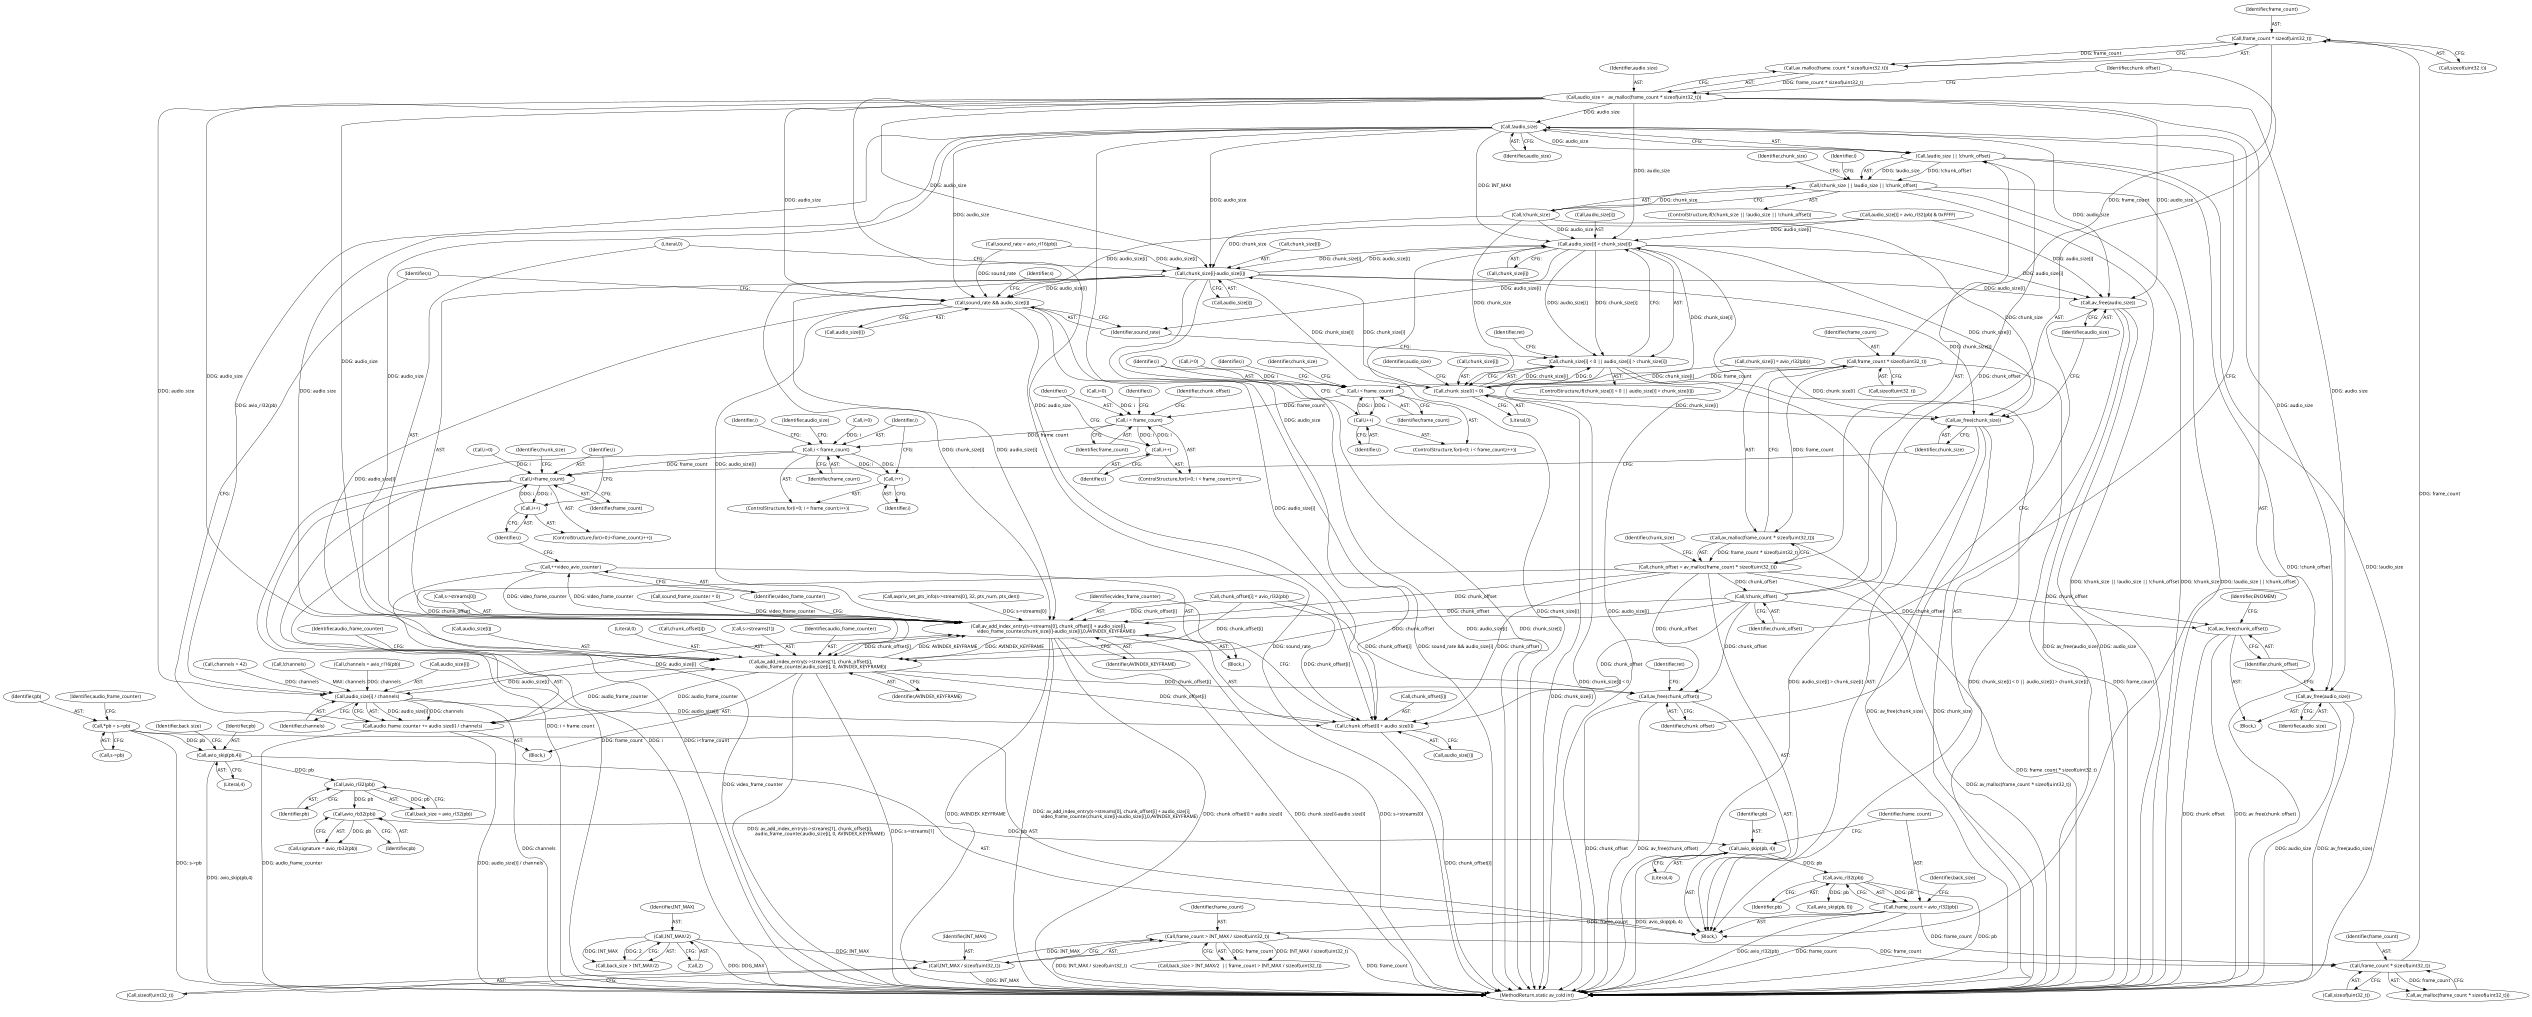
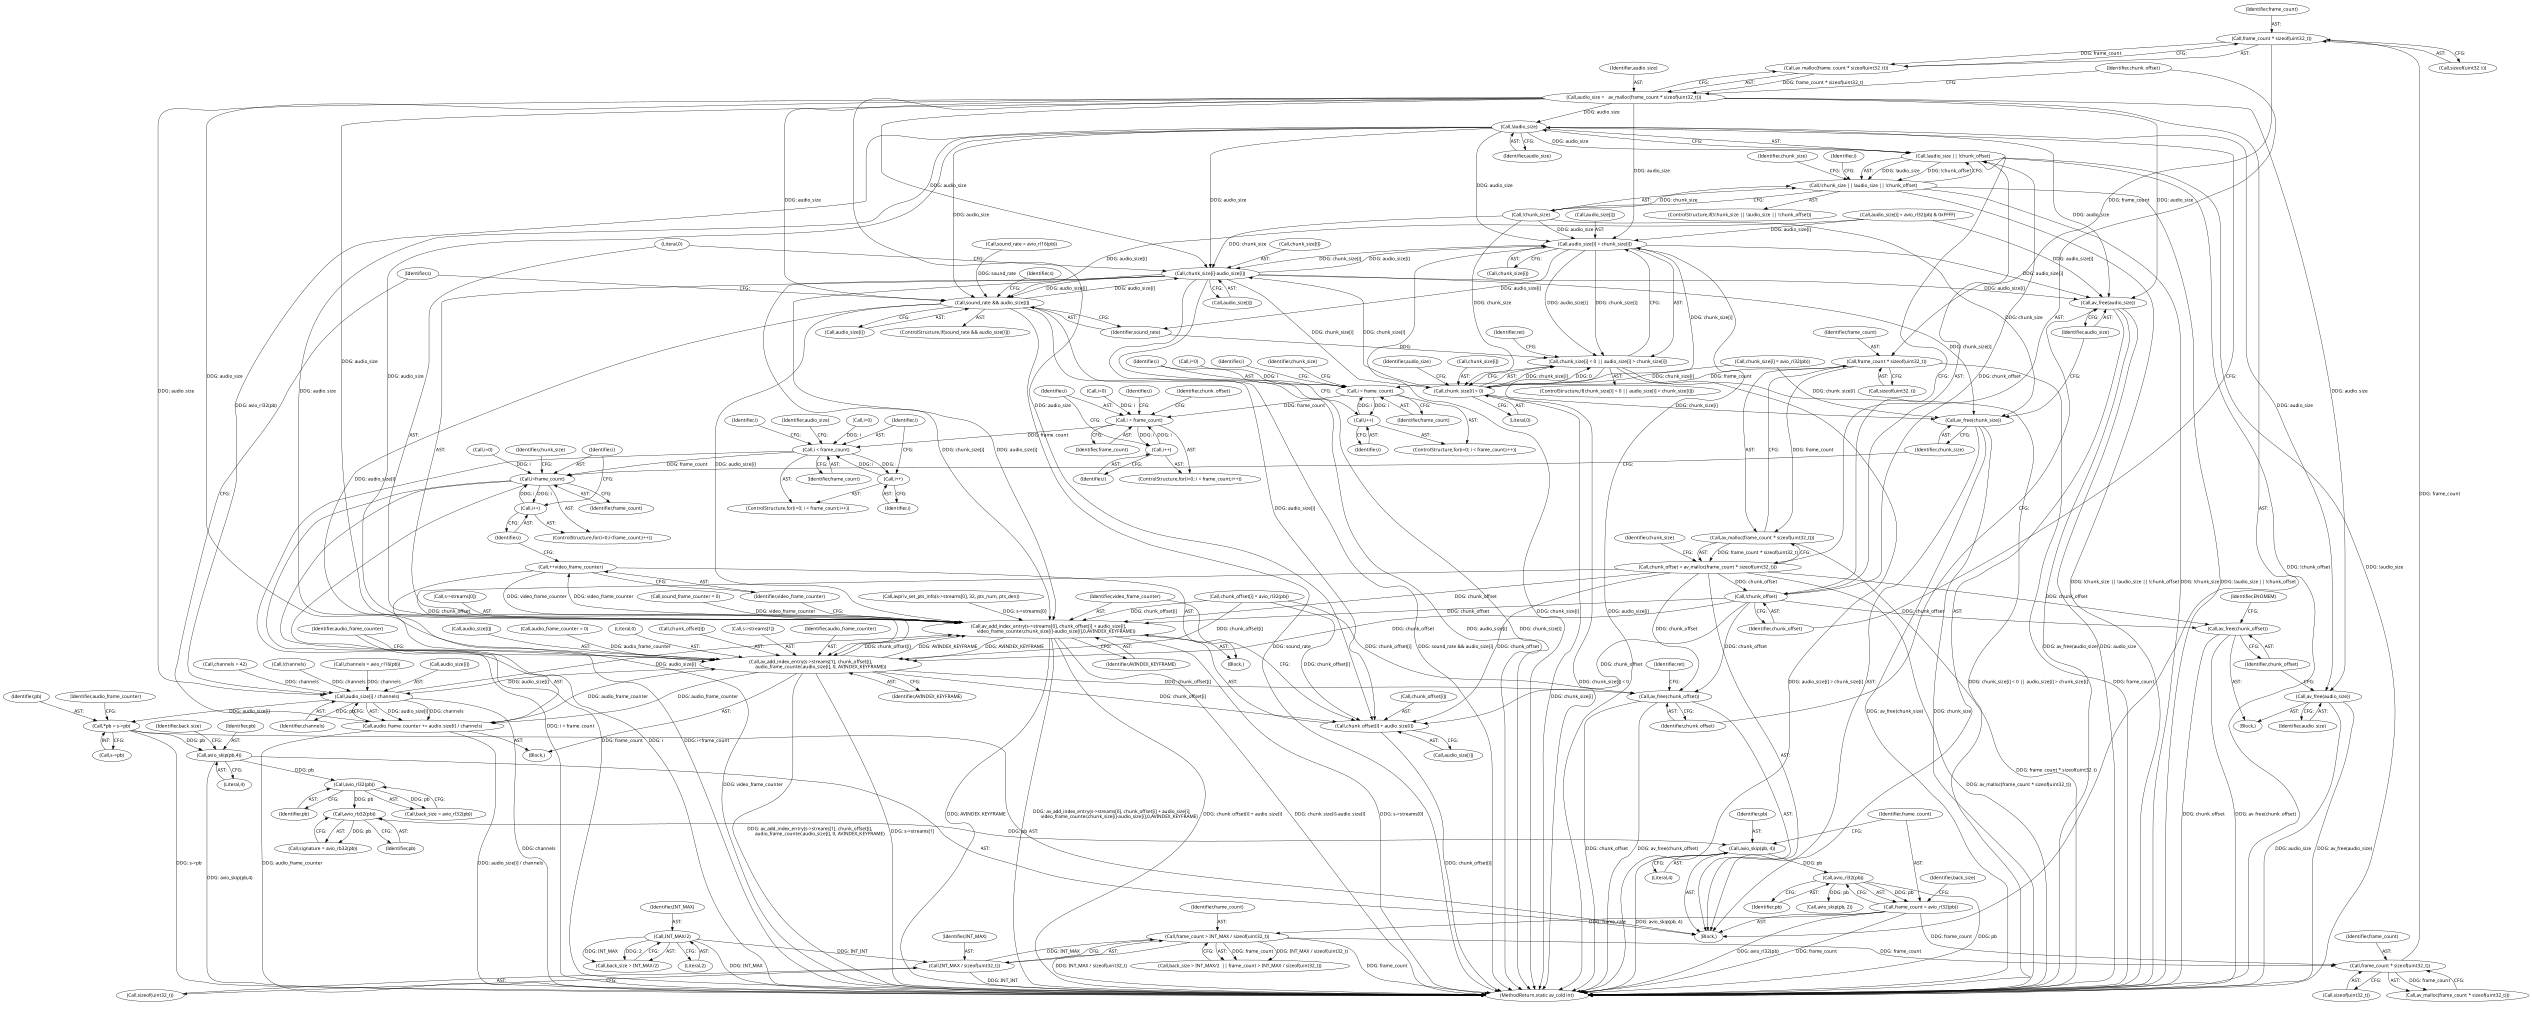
edge "(Call,!chunk_size || !audio_size || !chunk_offset)" -> "(Call,!audio_size || !chunk_offset)": added, label "CFG:"
edge "(Call,!audio_size)" -> "(Call,audio_size[i] > chunk_size[i])": label "DDG: INT_MAX" -> "DDG: audio_size"
edge "(Call,sound_rate = avio_rl16(pb))" -> "(Call,chunk_size[i]-audio_size[i])": now "(Call,sound_rate && audio_size[i])" -> "(Call,chunk_size[i]-audio_size[i])"
edge "(Call,audio_size[i] > chunk_size[i])" -> "(Call,av_free(chunk_size))": removed, label "DDG: chunk_size[i]"
node "(ControlStructure,if(sound_rate && audio_size[i]))": added
edge "(Identifier,sound_rate)" -> "(Call,chunk_size[i] < 0 || audio_size[i] > chunk_size[i])": label "CFG: " -> "DDG: "
edge "(Call,!audio_size)" -> "(Call,chunk_offset[i] + audio_size[i])": removed, label "DDG: audio_size"
edge "(Call,!audio_size || !chunk_offset)" -> "(Call,!chunk_offset)": added, label "CFG:"
node "(Call,++video_avio_counter)": label "(Call,++video_avio_counter)" -> "(Call,++video_frame_counter)"
node "(Call,audio_frame_counter = 0)": added
edge "(Call,!channels)" -> "(Call,audio_size[i] / channels)": label "MAX: channels" -> "DDG: channels"
edge "(Call,audio_size[i] / channels)" -> "(Identifier,channels)": label "CFG: " -> "DDG: pb"
edge "(Call,audio_size[i] / channels)" -> "(Call,chunk_offset[i] + audio_size[i])": now "(Call,audio_size[i] / channels)" -> "(Call,*pb = s->pb)"
edge "(Call,s->pb)" -> "(Call,*pb = s->pb)": label "AST: " -> "INT: "
node "(Call,avio_skip(pb, 0))": label "(Call,avio_skip(pb, 0))" -> "(Call,avio_skip(pb, 2))"
edge "(Call,frame_count = avio_rl32(pb))" -> "(Call,frame_count > INT_MAX / sizeof(uint32_t))": label "DDG: frame_count" -> "DDG: frame_rate"
edge "(Call,INT_MAX/2)" -> "(Call,INT_MAX / sizeof(uint32_t))": label "DDG: INT_MAX" -> "DDG: INT_INT"
node "(Call,2)": label "(Call,2)" -> "(Literal,2)"
edge "(Call,INT_MAX/2)" -> "(MethodReturn,static av_cold int)": label "DDG: DDG_MAX" -> "DDG: INT_MAX"
edge "(Call,INT_MAX / sizeof(uint32_t))" -> "(MethodReturn,static av_cold int)": label "DDG: INT_MAX" -> "DDG: INT_INT"
